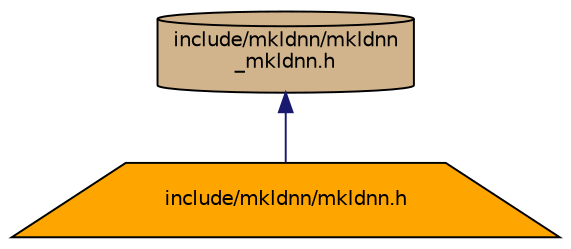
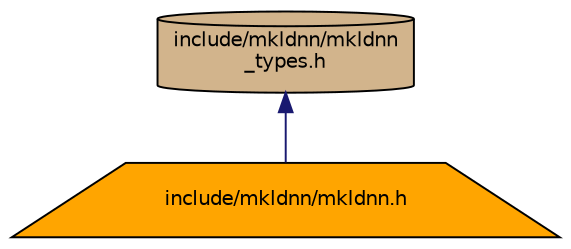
node "include/mkldnn/mkldnn _mkldnn.h": label "include/mkldnn/mkldnn _mkldnn.h" -> "include/mkldnn/mkldnn _types.h"
